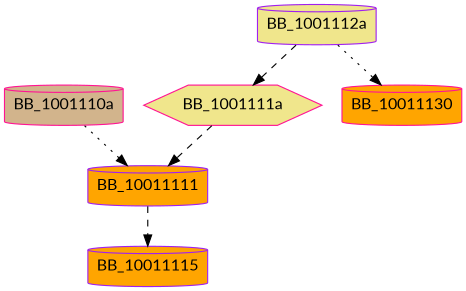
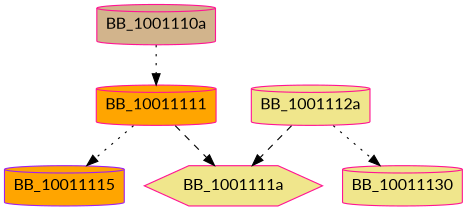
node "BB_1001112a": color purple -> deeppink
node "BB_10011130": fillcolor orange -> khaki
edge "BB_1001111a" -> "BB_10011111": reversed
node "BB_10011111": color purple -> deeppink
edge "BB_10011111" -> "BB_10011115": style dashed -> dotted
